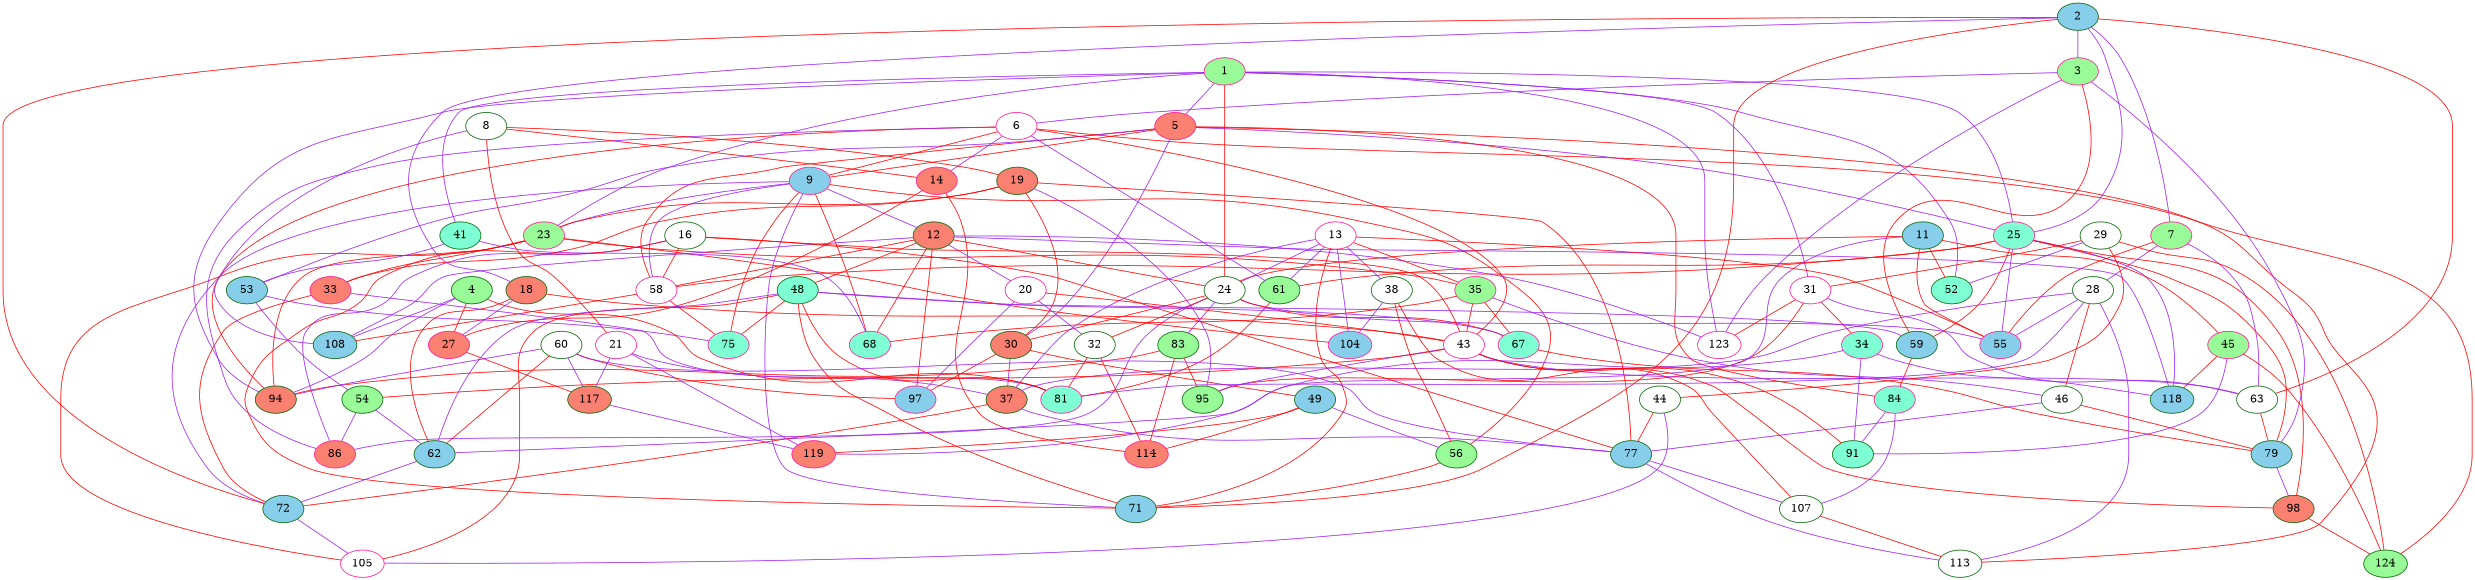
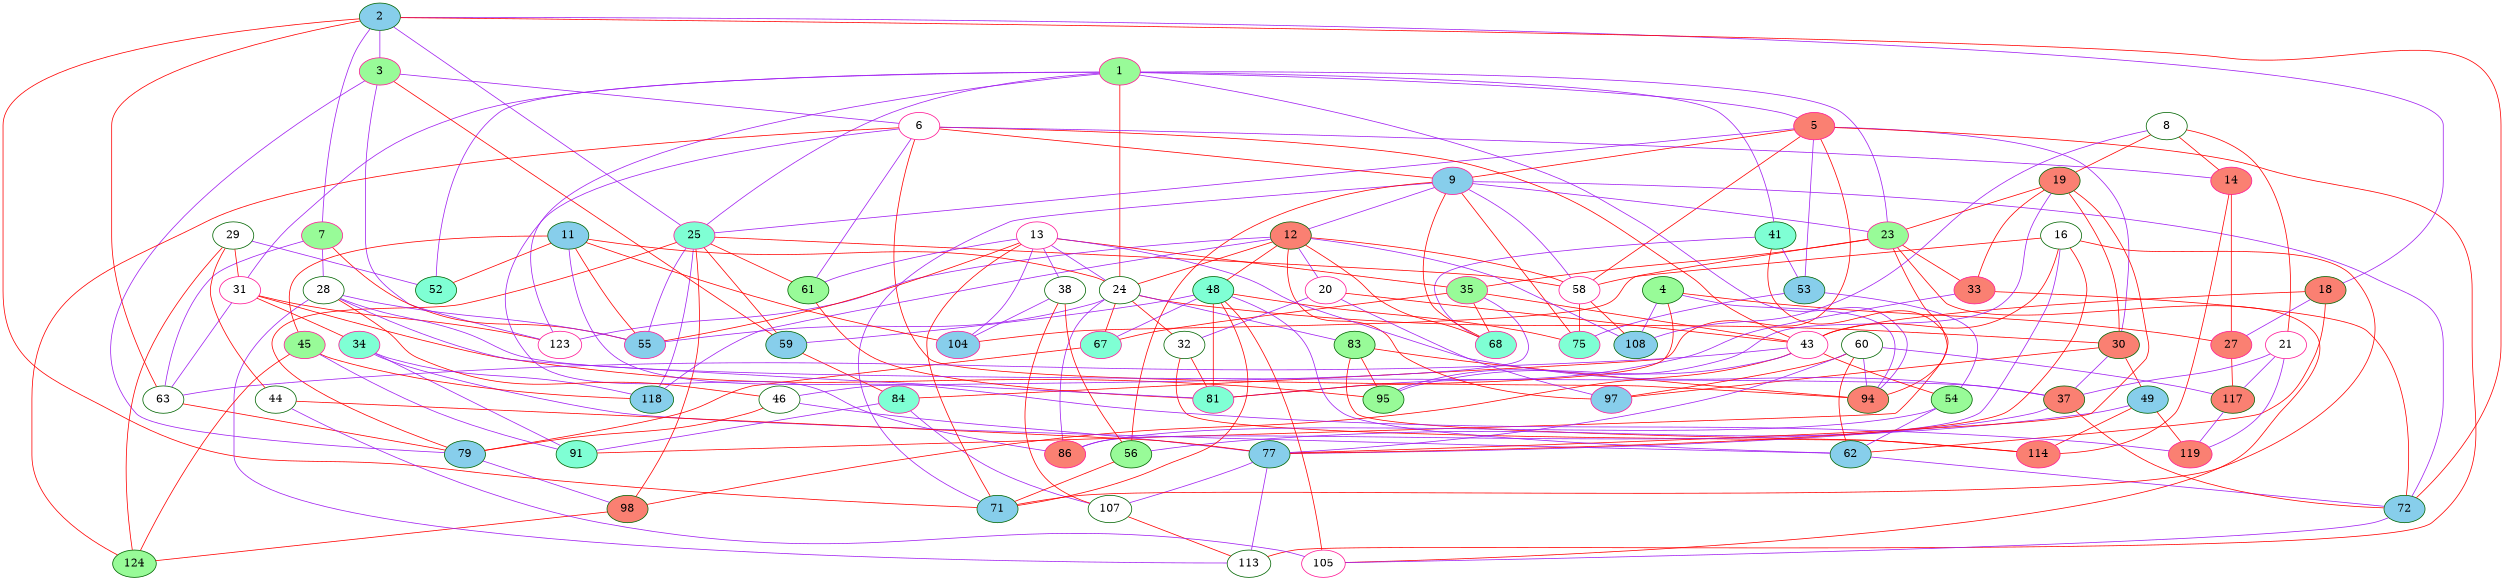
edge "11" -- "104": added
edge "43" -- "91": now "41" -- "91"
